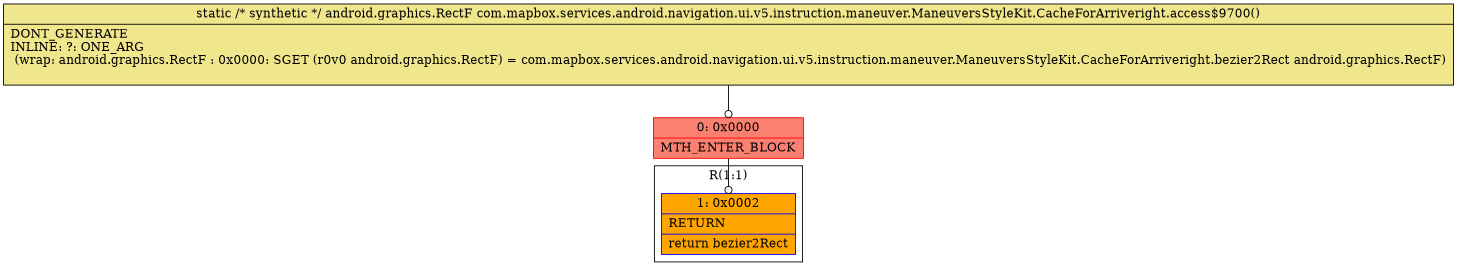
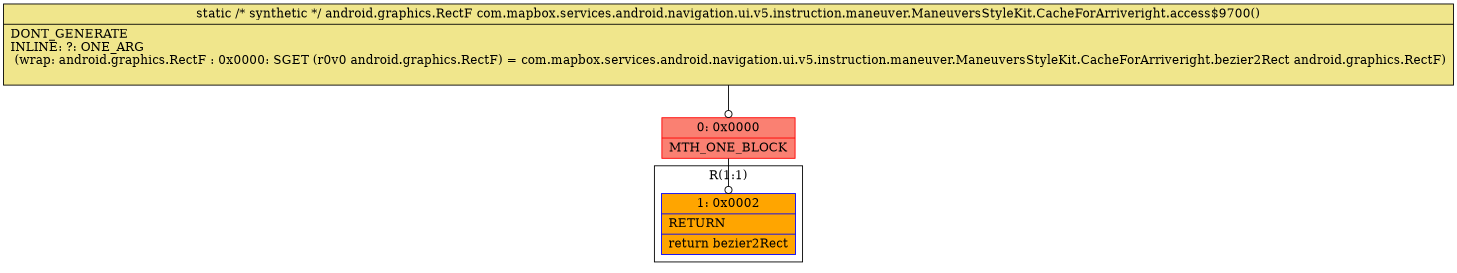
node "0: 0x0000": text "MTH_ENTER_BLOCK" -> "MTH_ONE_BLOCK"
